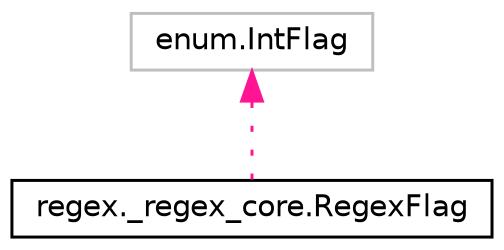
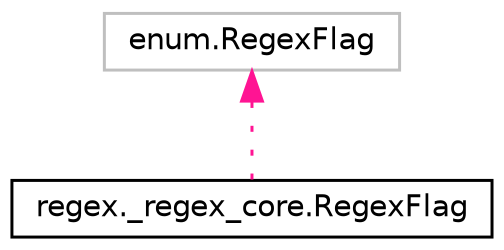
node "enum.IntFlag": label "enum.IntFlag" -> "enum.RegexFlag"
